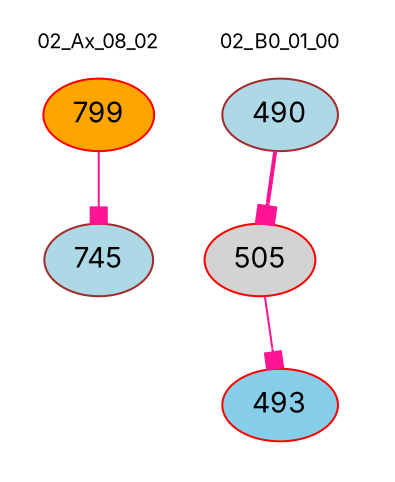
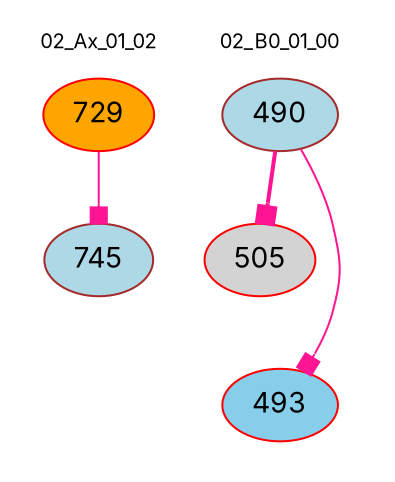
cluster "02_Ax_08_02": label "02_Ax_08_02" -> "02_Ax_01_02"
node "799": label "799" -> "729"
edge "505" -> "493": now "490" -> "493"
